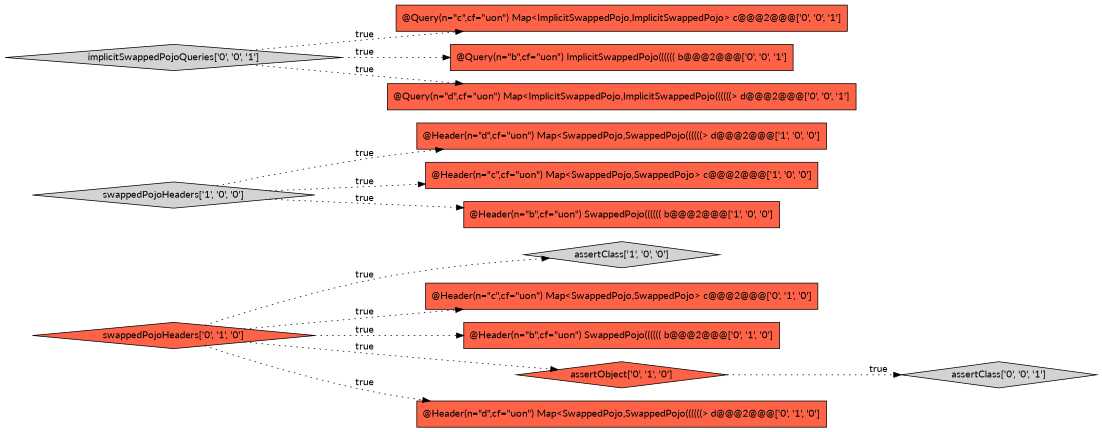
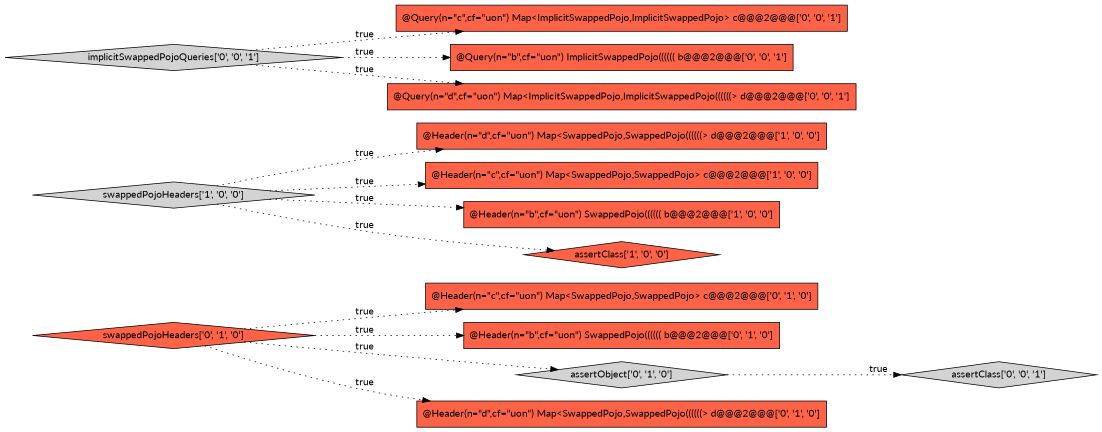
node "assertClass['1', '0', '0']": fillcolor lightgray -> tomato
edge "swappedPojoHeaders['0', '1', '0']" -> "assertClass['1', '0', '0']": now "swappedPojoHeaders['1', '0', '0']" -> "assertClass['1', '0', '0']"
node "assertObject['0', '1', '0']": fillcolor tomato -> lightgray
